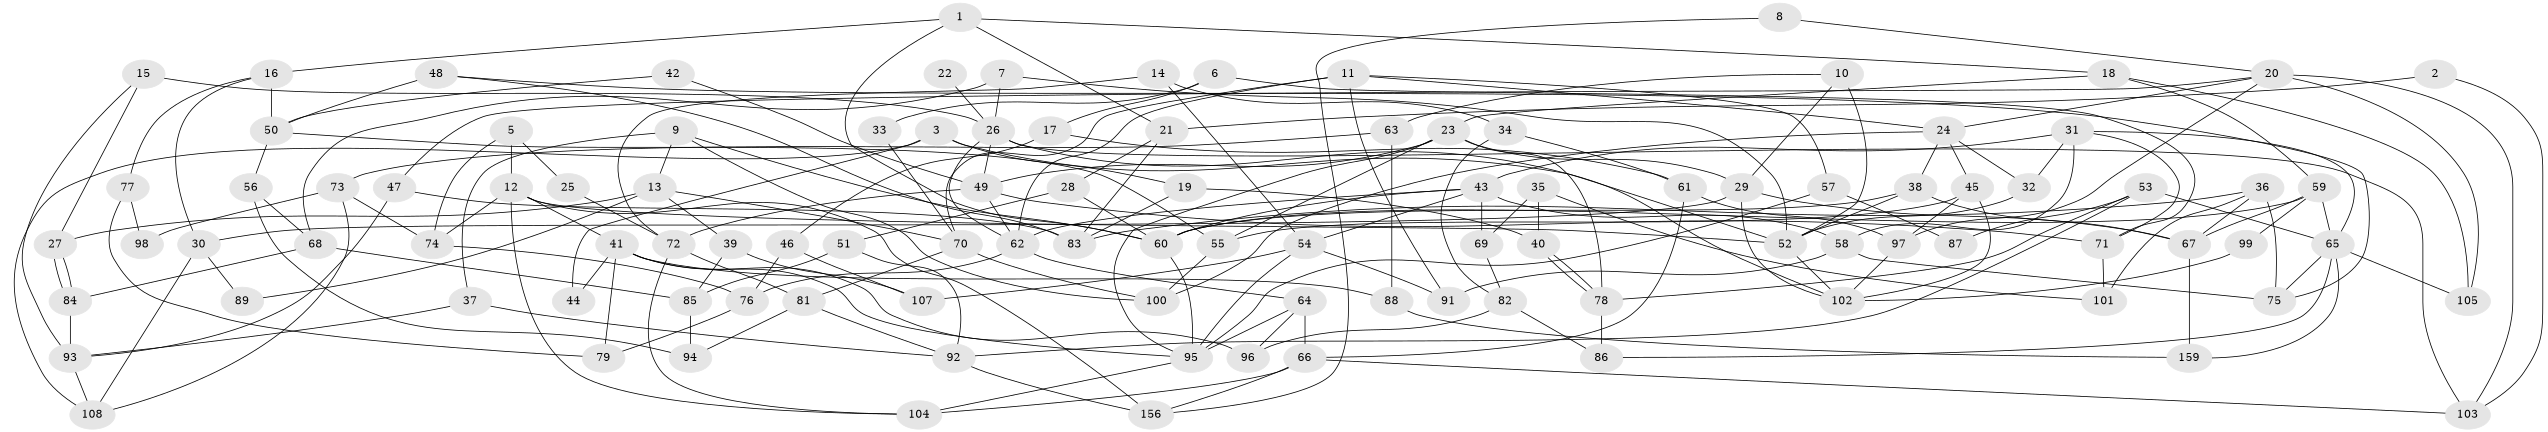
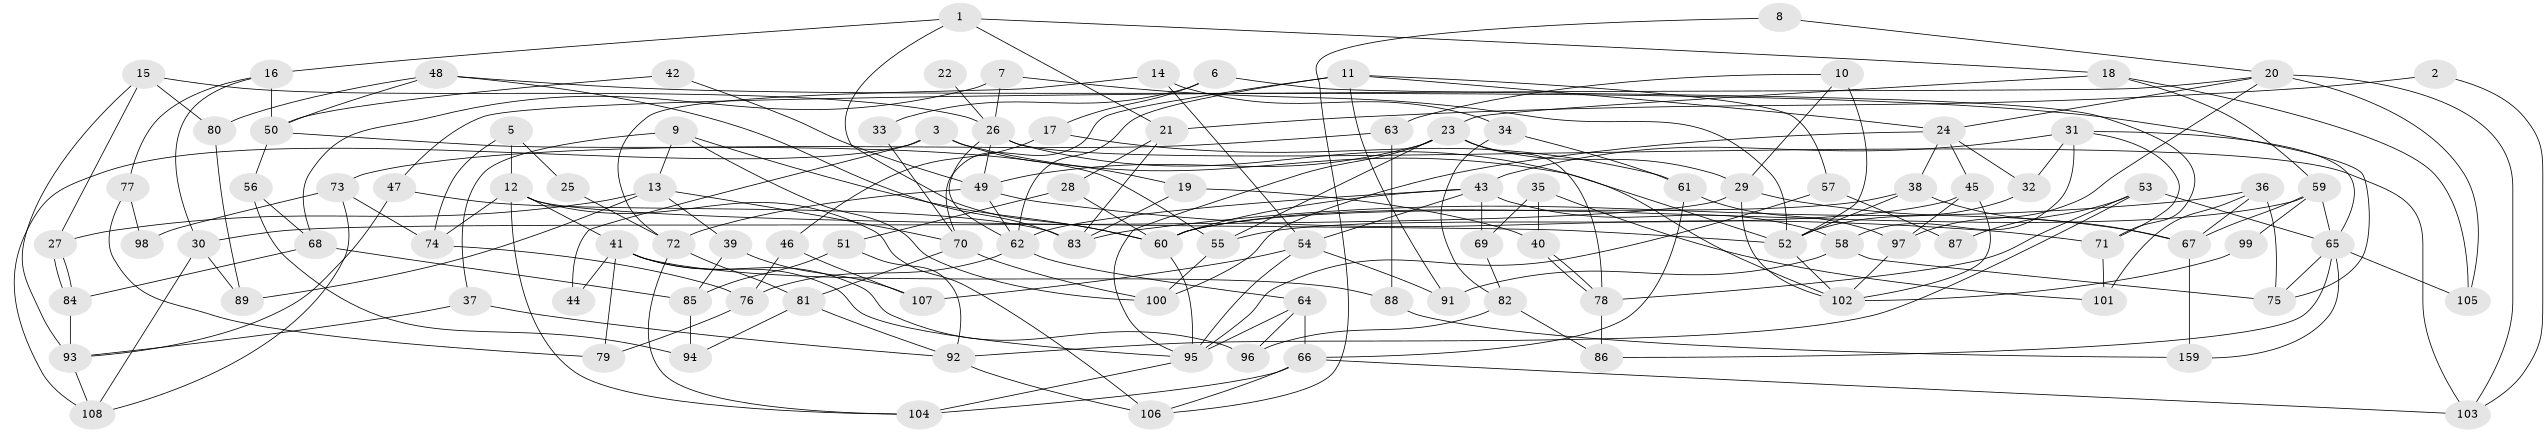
node "80": added
node "156": label "156" -> "106"
